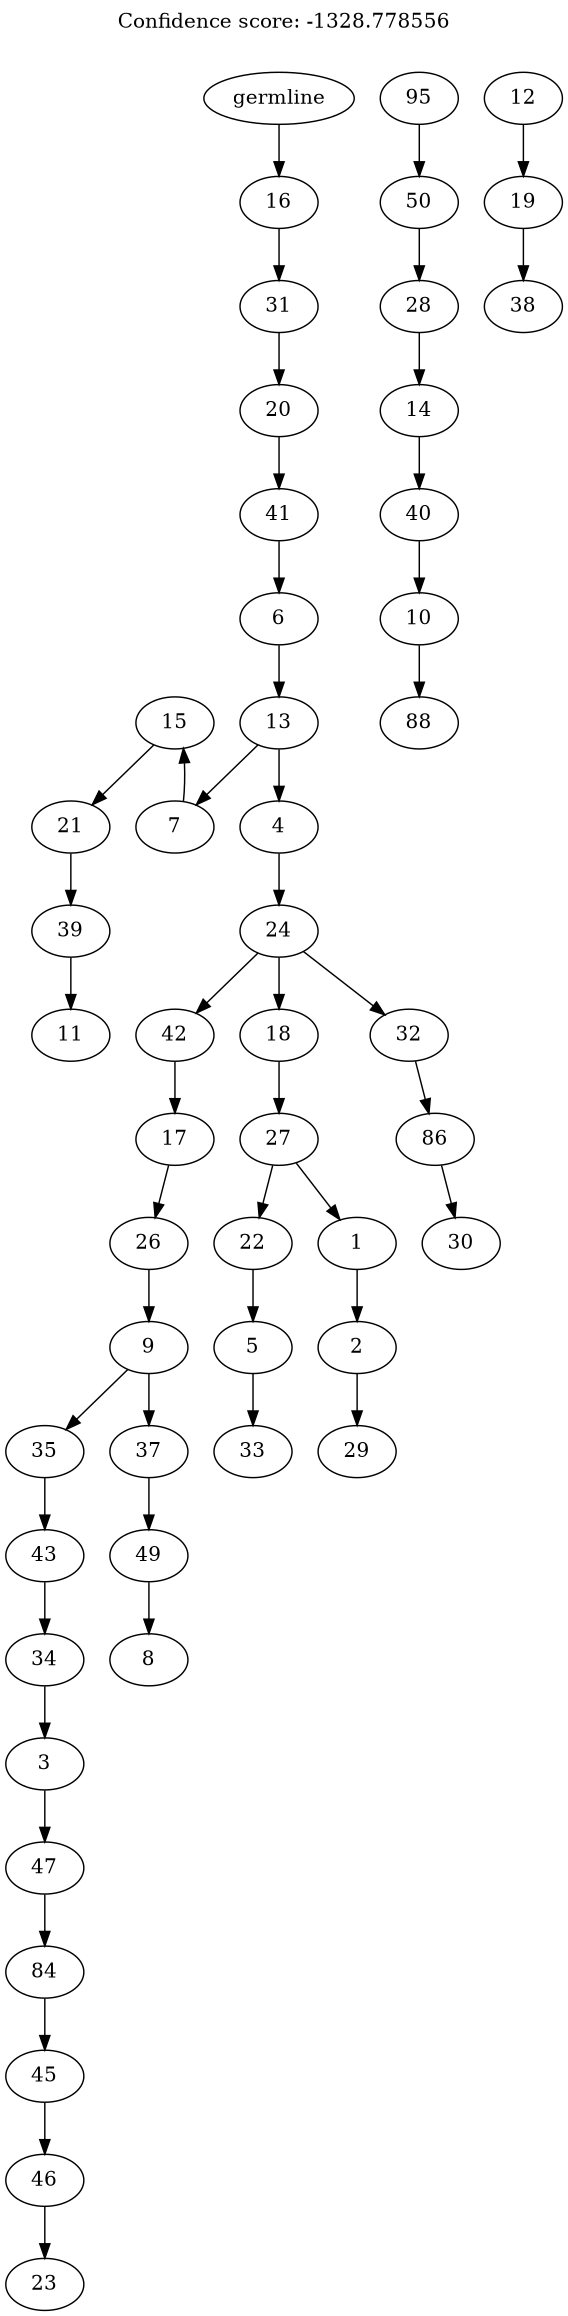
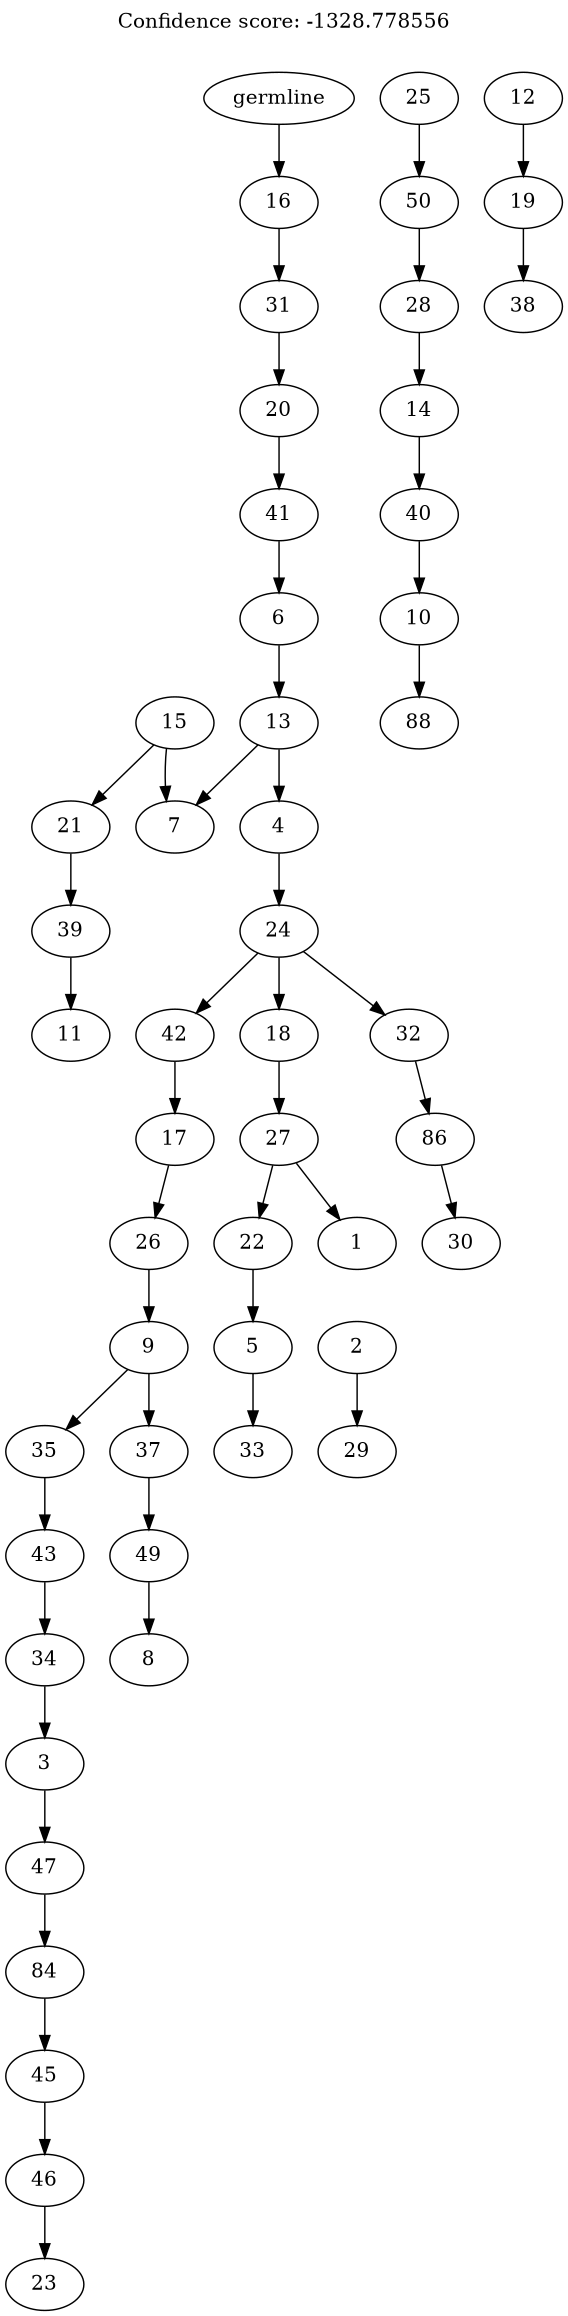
node "95": label "95" -> "25"
edge "7" -> "15": reversed
edge "1" -> "2": removed
